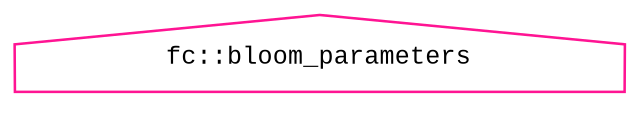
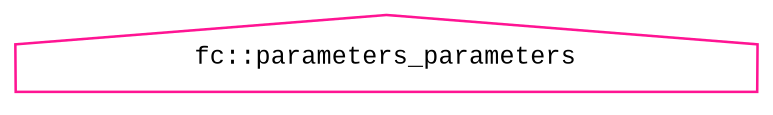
node "fc::bloom_parameters": label "fc::bloom_parameters" -> "fc::parameters_parameters"
